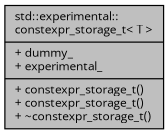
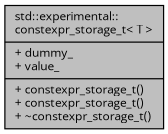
node "std::experimental::": text "+ experimental_" -> "+ value_"
